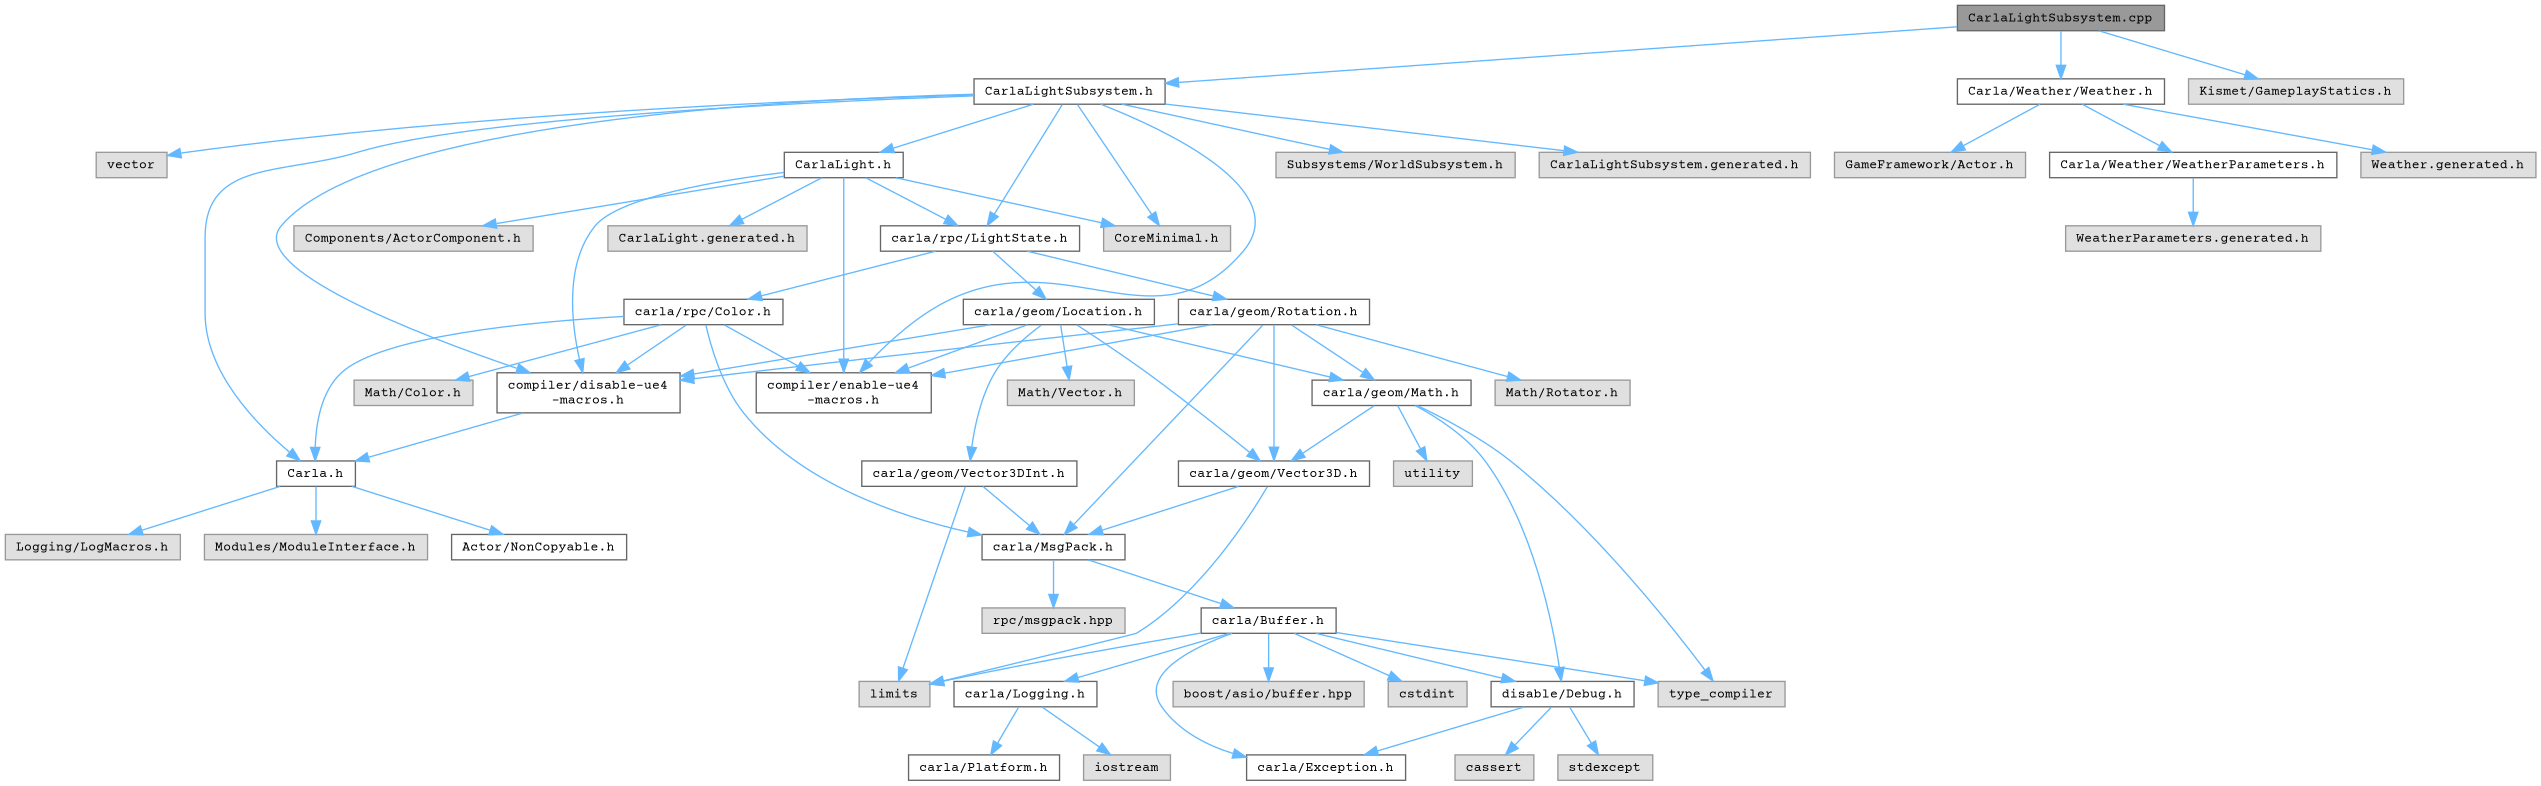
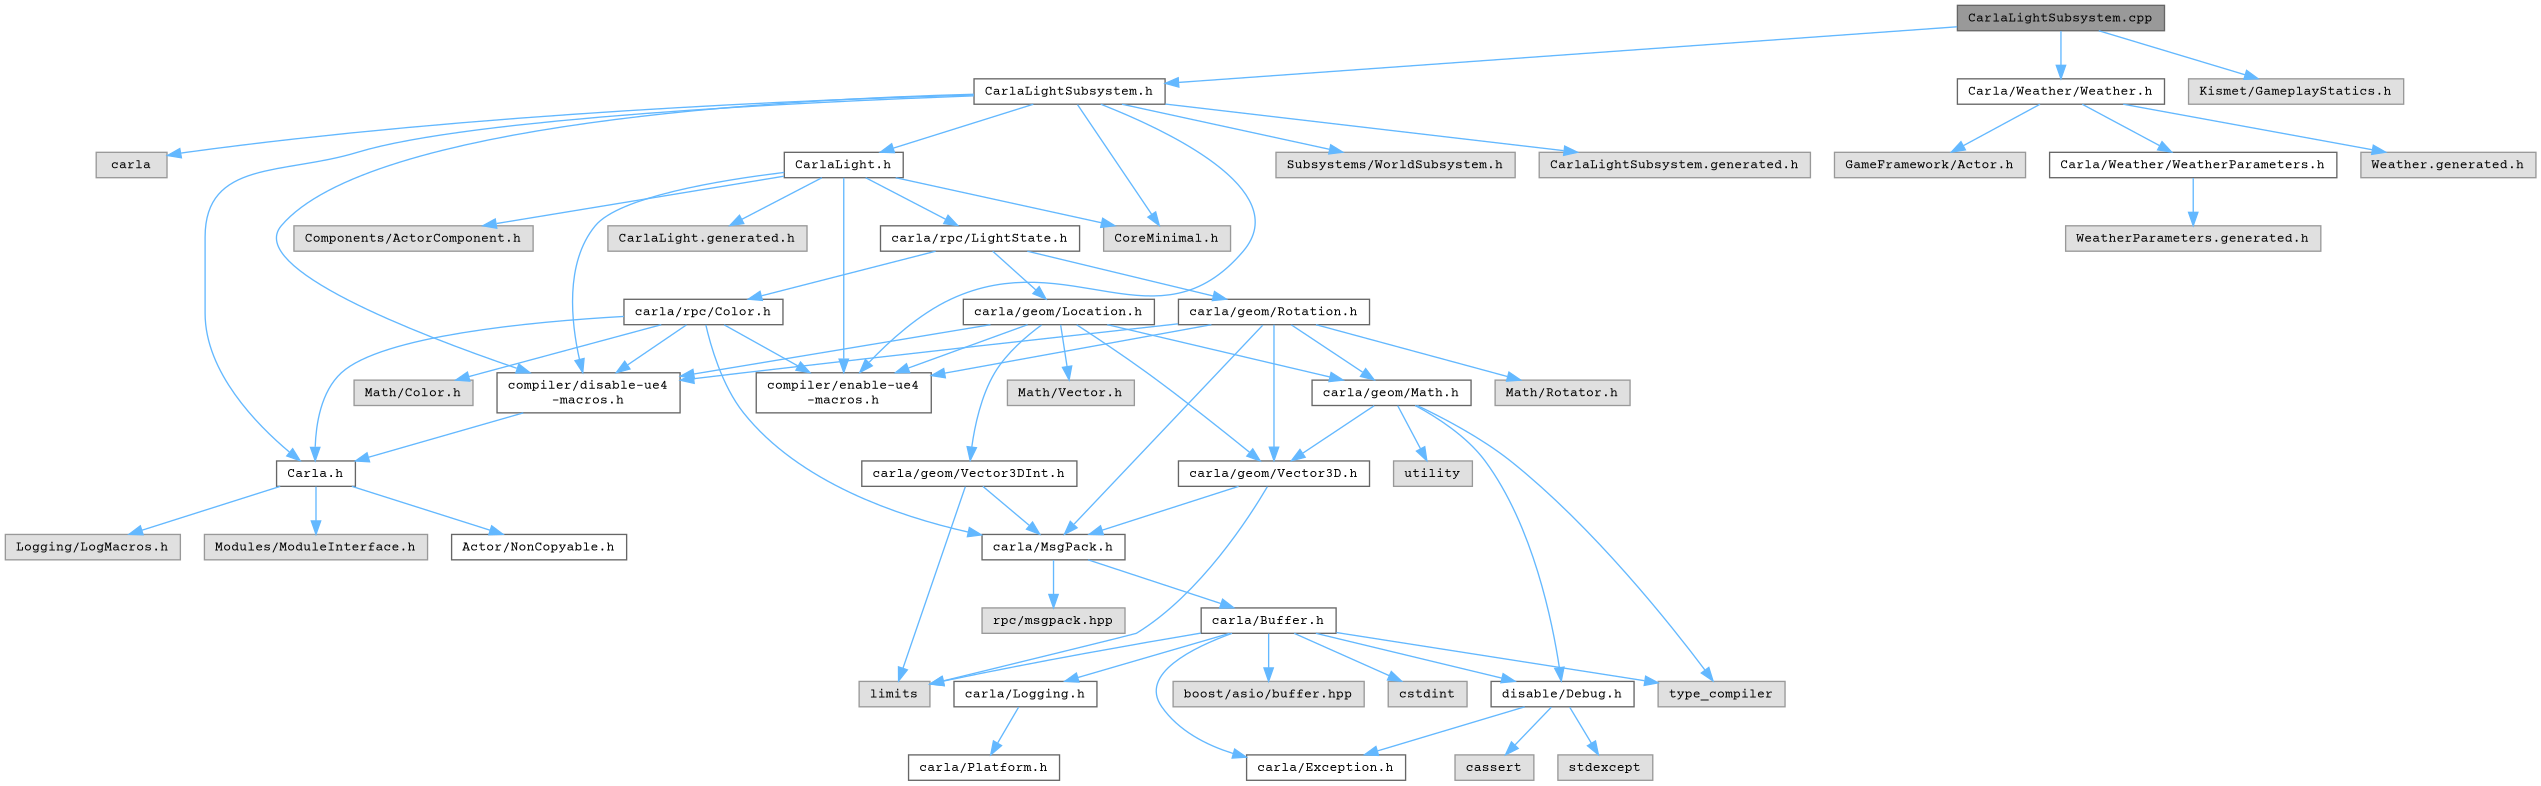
edge "CarlaLightSubsystem.h" -> "carla/rpc/LightState.h": removed
node "vector": label "vector" -> "carla"
node "iostream": removed
